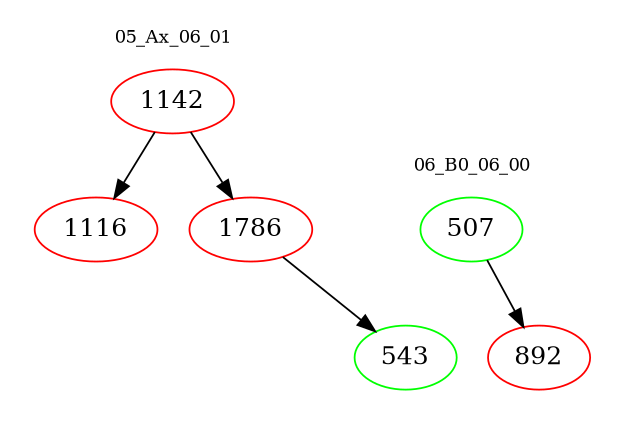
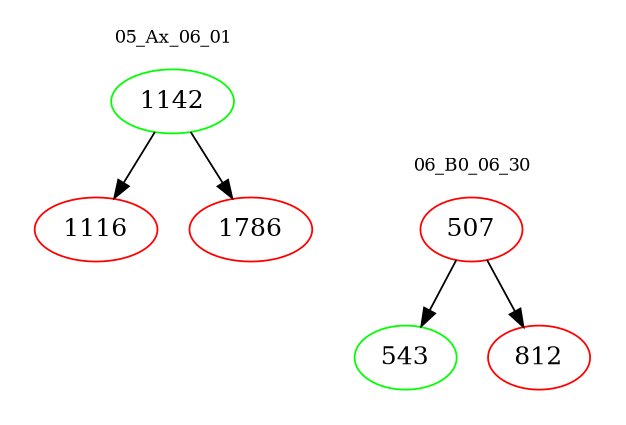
node "1142": color red -> green
cluster "06_B0_06_00": label "06_B0_06_00" -> "06_B0_06_30"
node "507": color green -> red
edge "1786" -> "543": now "507" -> "543"
node "892": label "892" -> "812"
